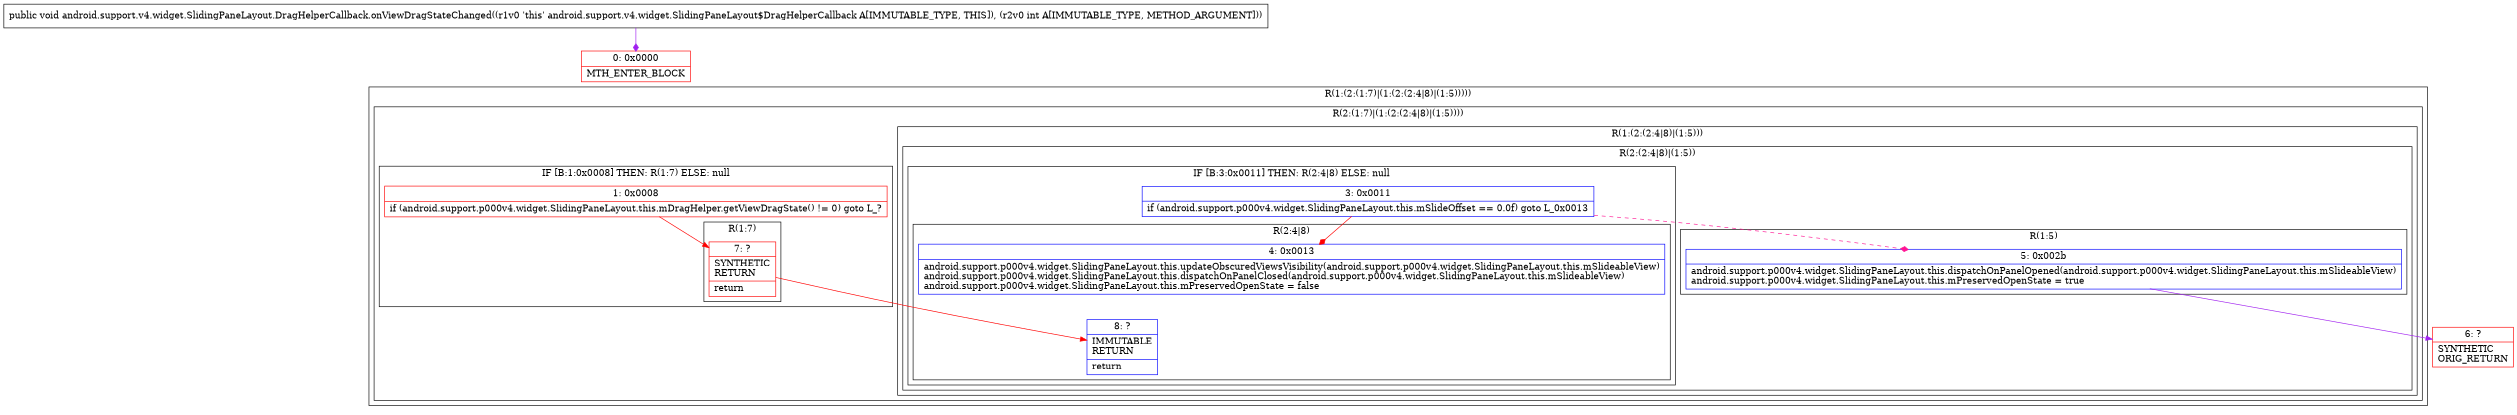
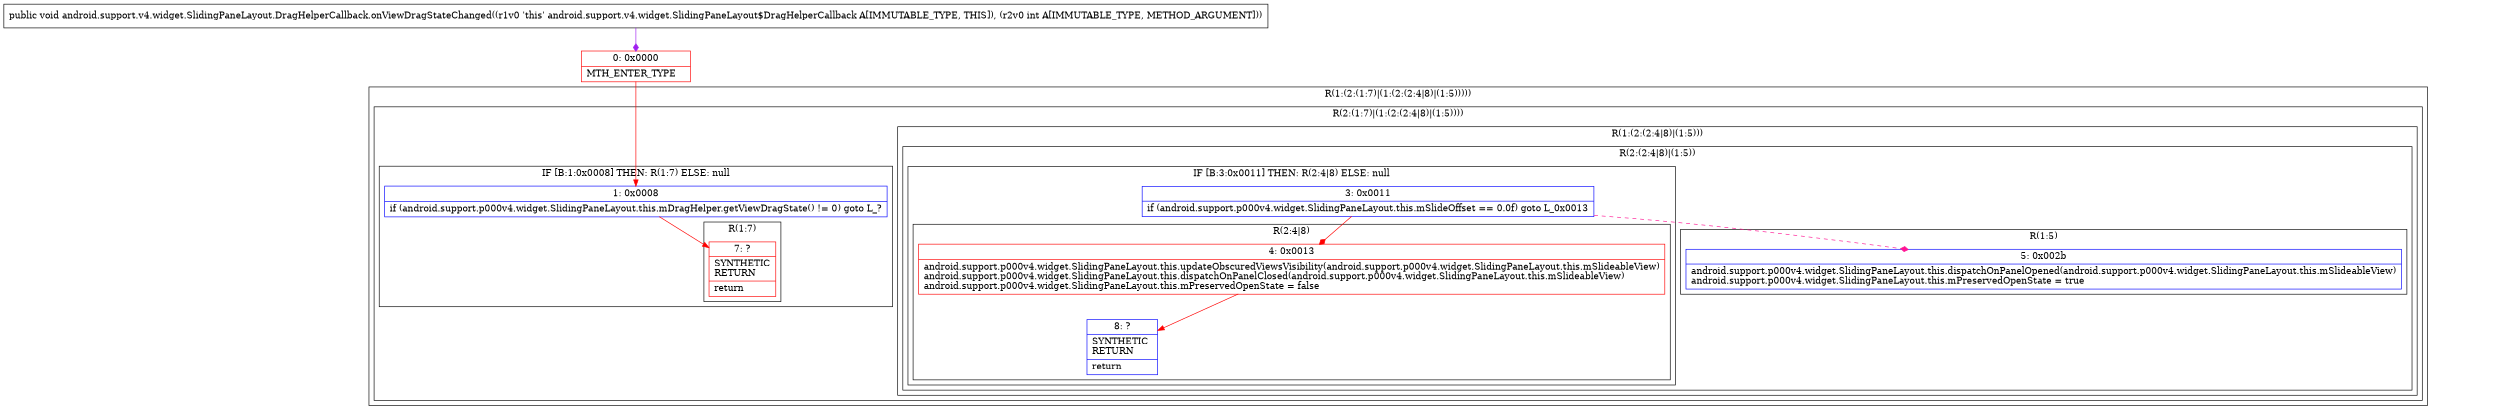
node "0: 0x0000": text "MTH_ENTER_BLOCK" -> "MTH_ENTER_TYPE"
edge "0: 0x0000" -> "1: 0x0008": added
node "1: 0x0008": color red -> blue
node "4: 0x0013": color blue -> red
edge "7: ?" -> "8: ?": now "4: 0x0013" -> "8: ?"
node "8: ?": text "IMMUTABLE" -> "SYNTHETIC"
node "6: ?": removed
